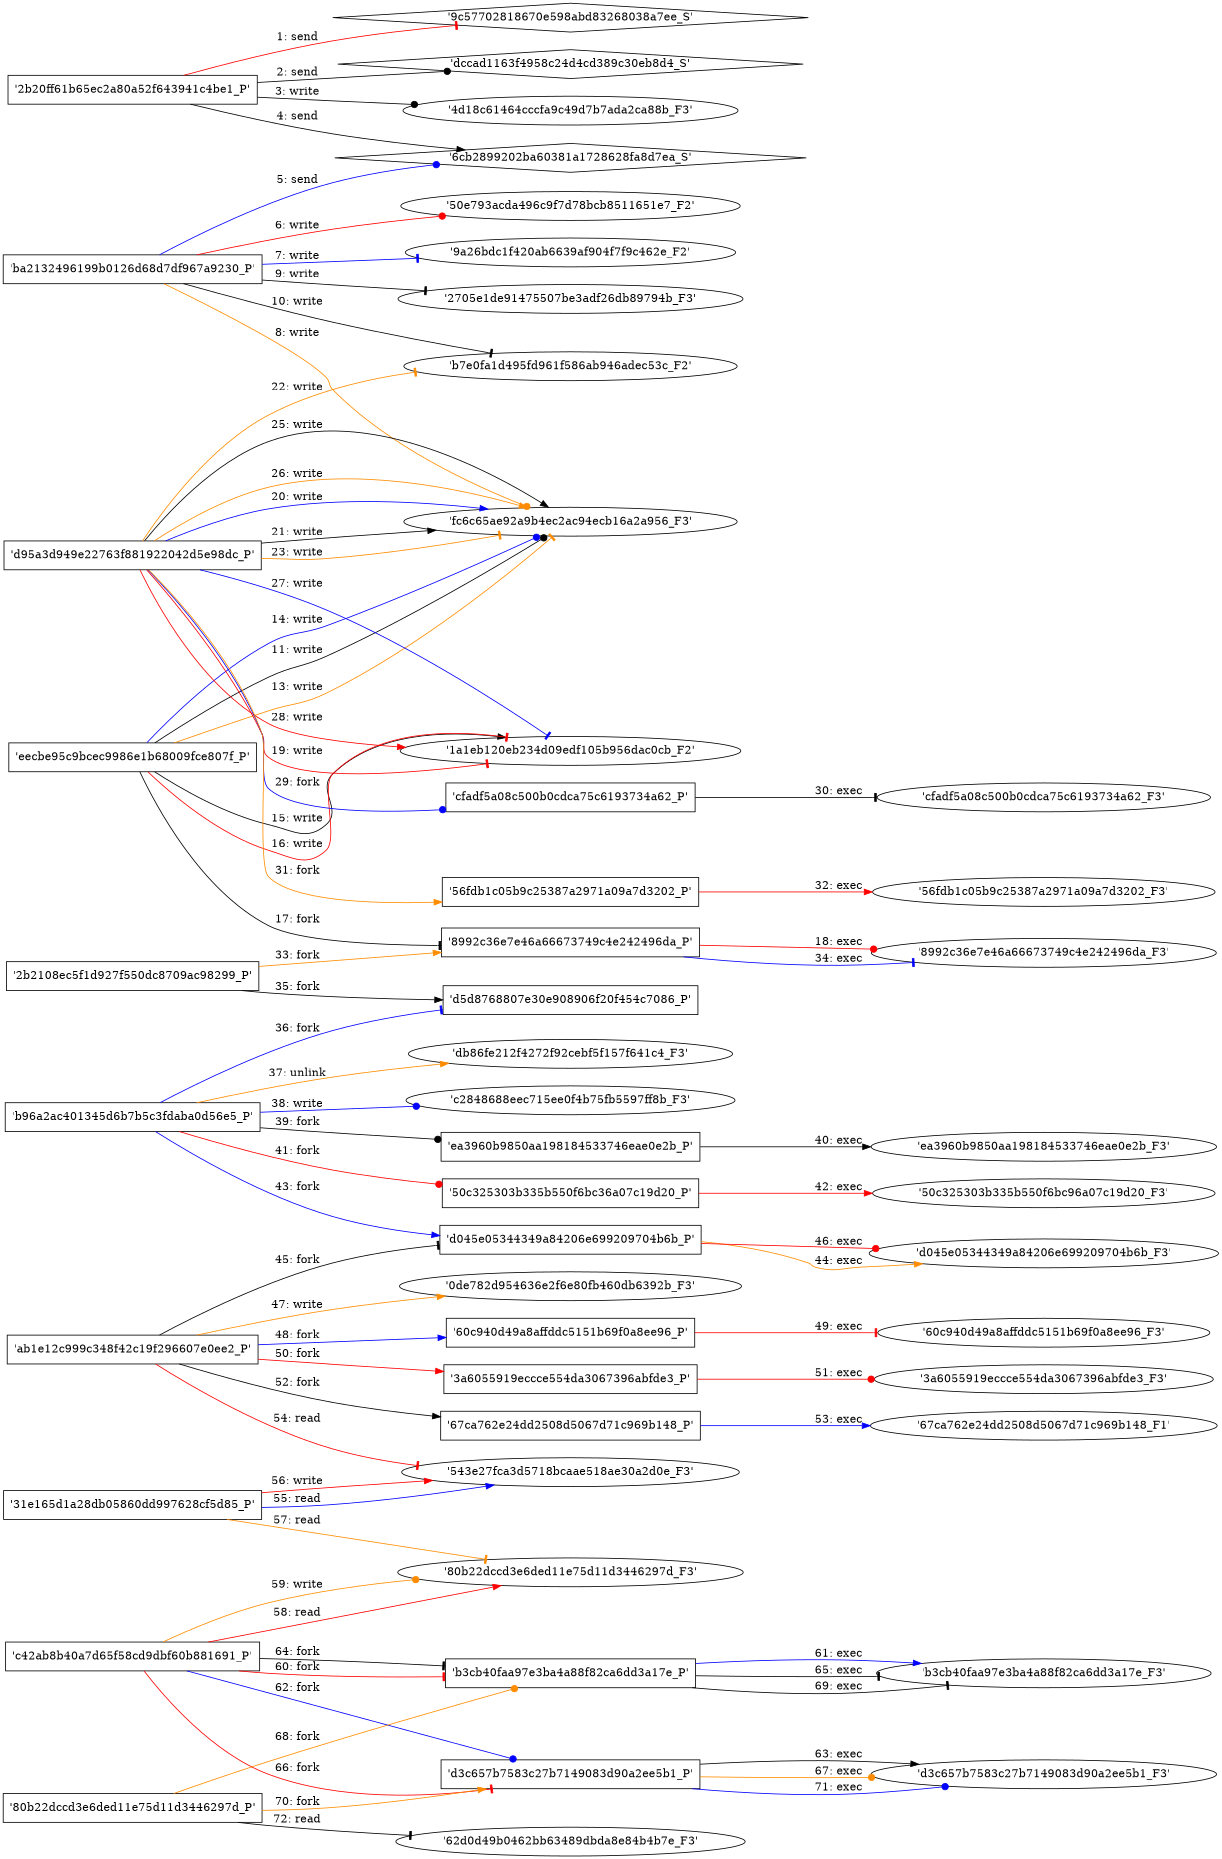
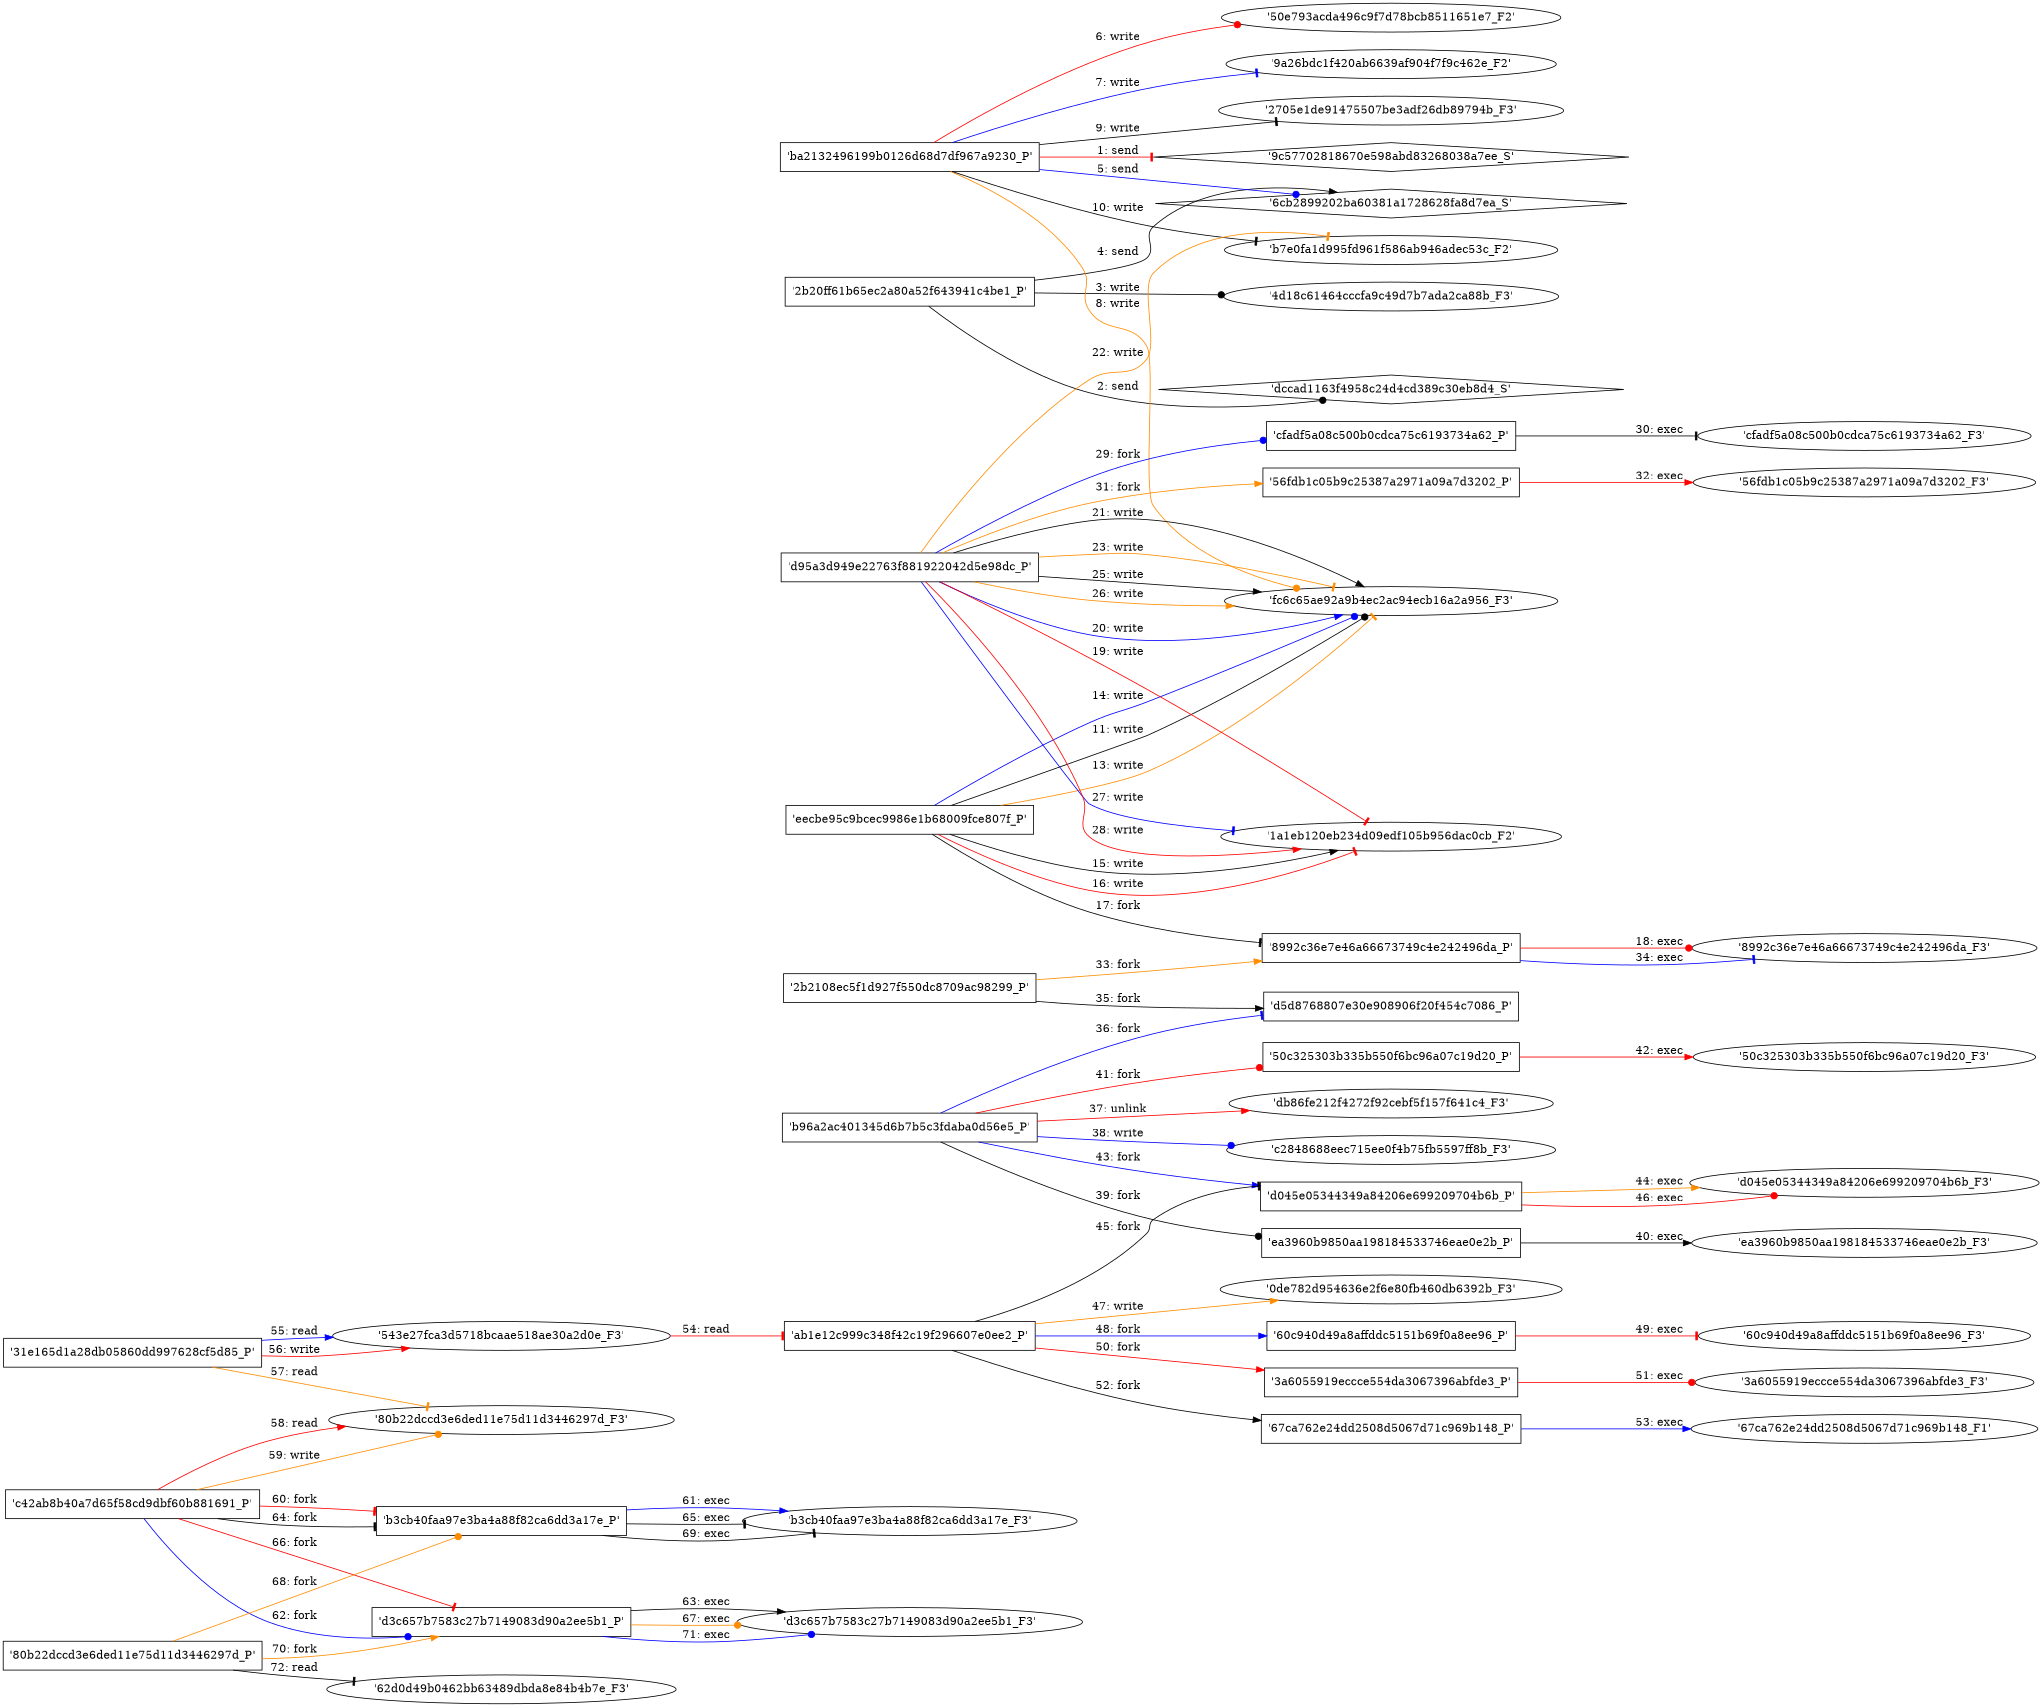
edge "'2b20ff61b65ec2a80a52f643941c4be1_P'" -> "'9c57702818670e598abd83268038a7ee_S'": now "'ba2132496199b0126d68d7df967a9230_P'" -> "'9c57702818670e598abd83268038a7ee_S'"
node "'b7e0fa1d495fd961f586ab946adec53c_F2'": label "'b7e0fa1d495fd961f586ab946adec53c_F2'" -> "'b7e0fa1d995fd961f586ab946adec53c_F2'"
edge "'b96a2ac401345d6b7b5c3fdaba0d56e5_P'" -> "'db86fe212f4272f92cebf5f157f641c4_F3'": color darkorange -> red
node "'50c325303b335b550f6bc36a07c19d20_P'": label "'50c325303b335b550f6bc36a07c19d20_P'" -> "'50c325303b335b550f6bc96a07c19d20_P'"
edge "'ab1e12c999c348f42c19f296607e0ee2_P'" -> "'543e27fca3d5718bcaae518ae30a2d0e_F3'": reversed
